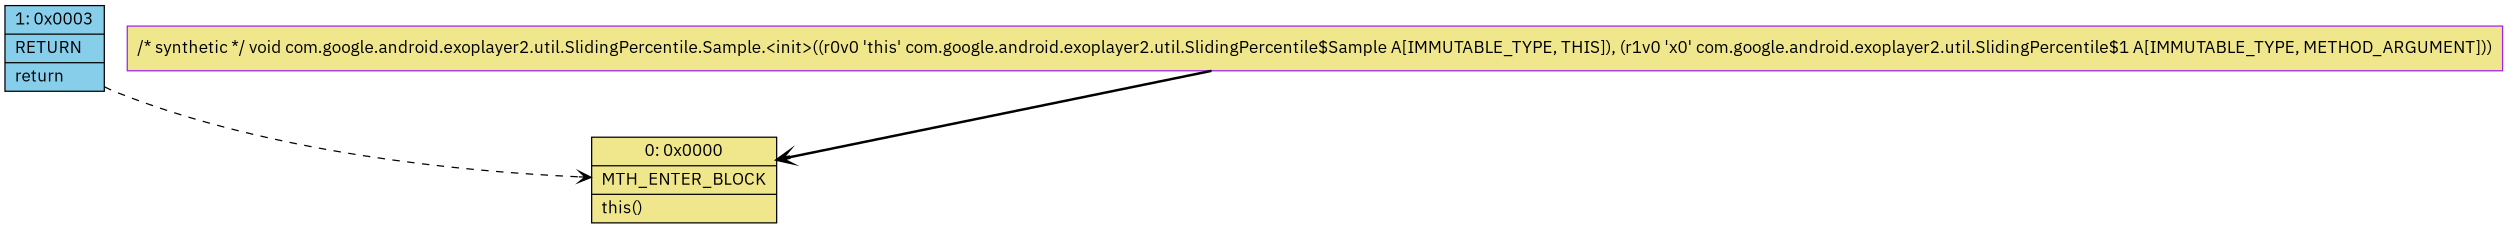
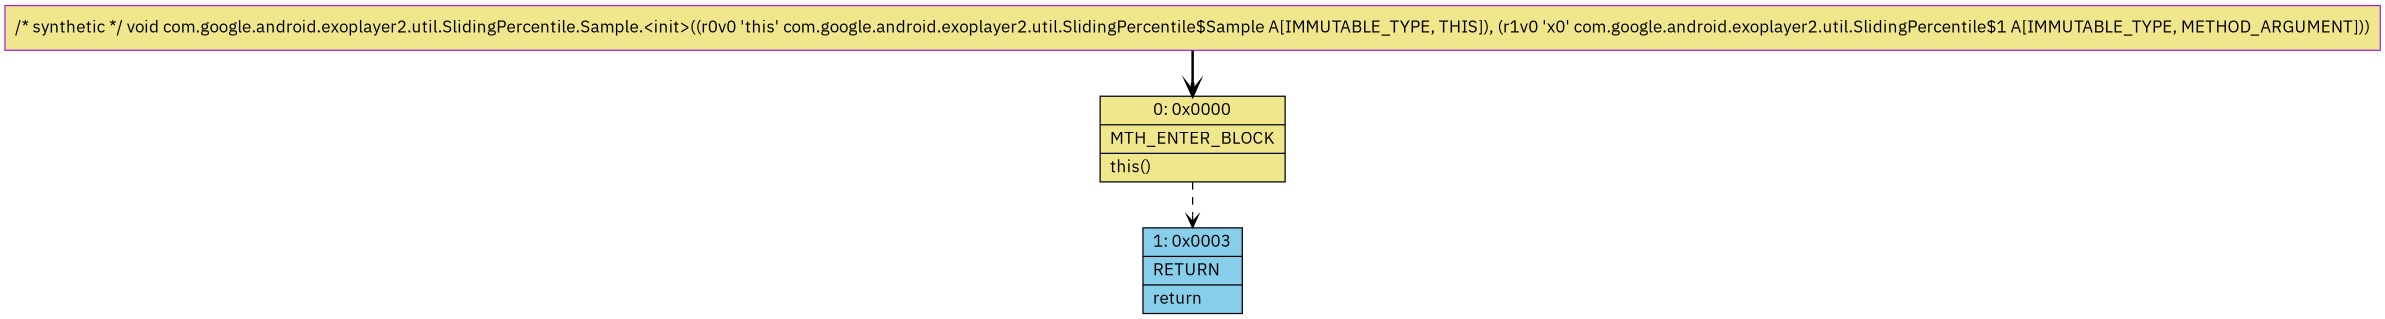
edge "1: 0x0003" -> "0: 0x0000": reversed
